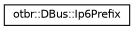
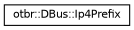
node "otbr::DBus::Ip6Prefix": label "otbr::DBus::Ip6Prefix" -> "otbr::DBus::Ip4Prefix"
